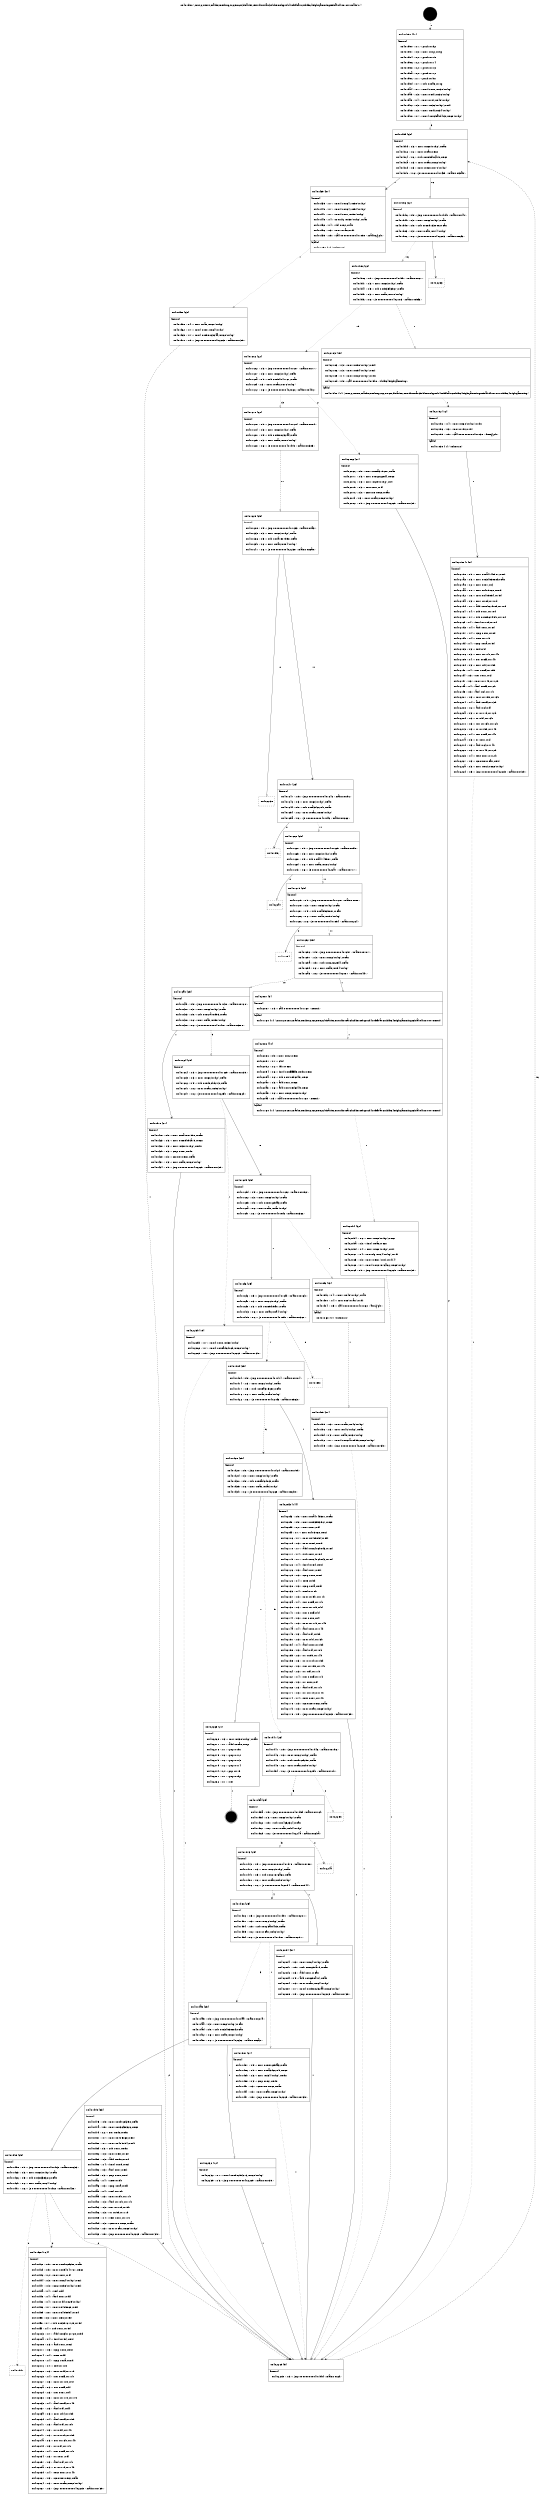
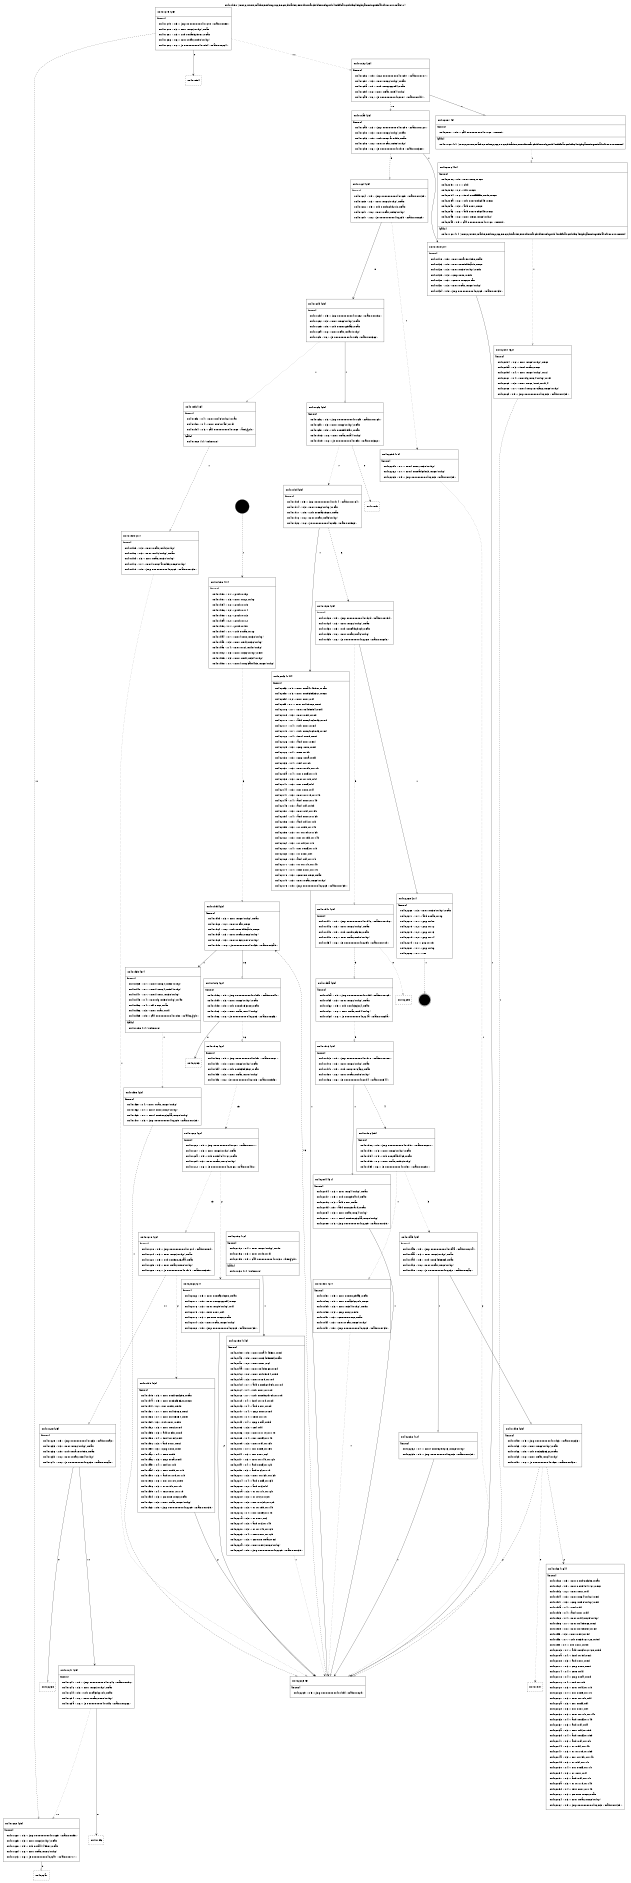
node "0x402183 [15]": removed
edge "0x401c60 [25]" -> "0x401c79 [25]": reversed
edge "0x401c18 [22]" -> "0x401f75 [83]": added, label "2"
node "0x40224a": removed
